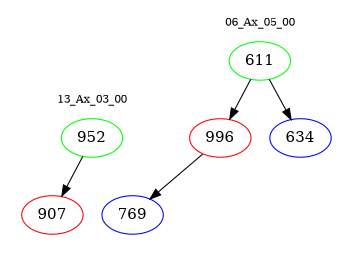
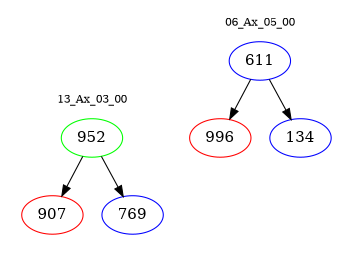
node "611": color green -> blue
node "634": label "634" -> "134"
edge "996" -> "769": now "952" -> "769"
